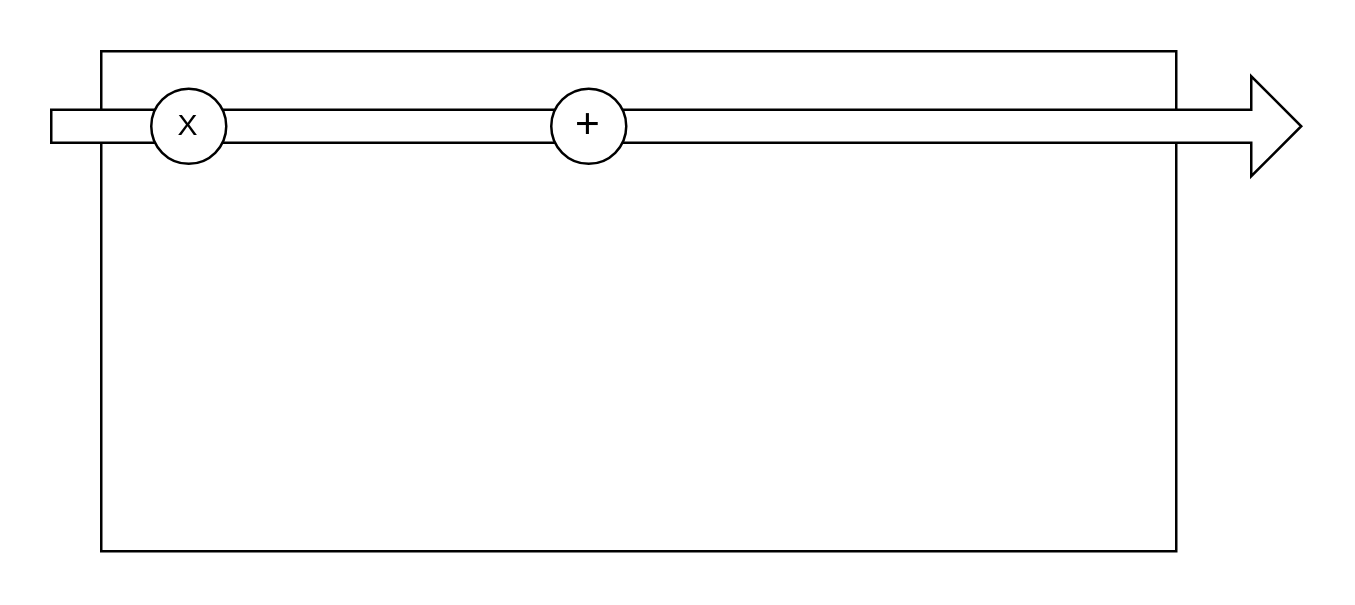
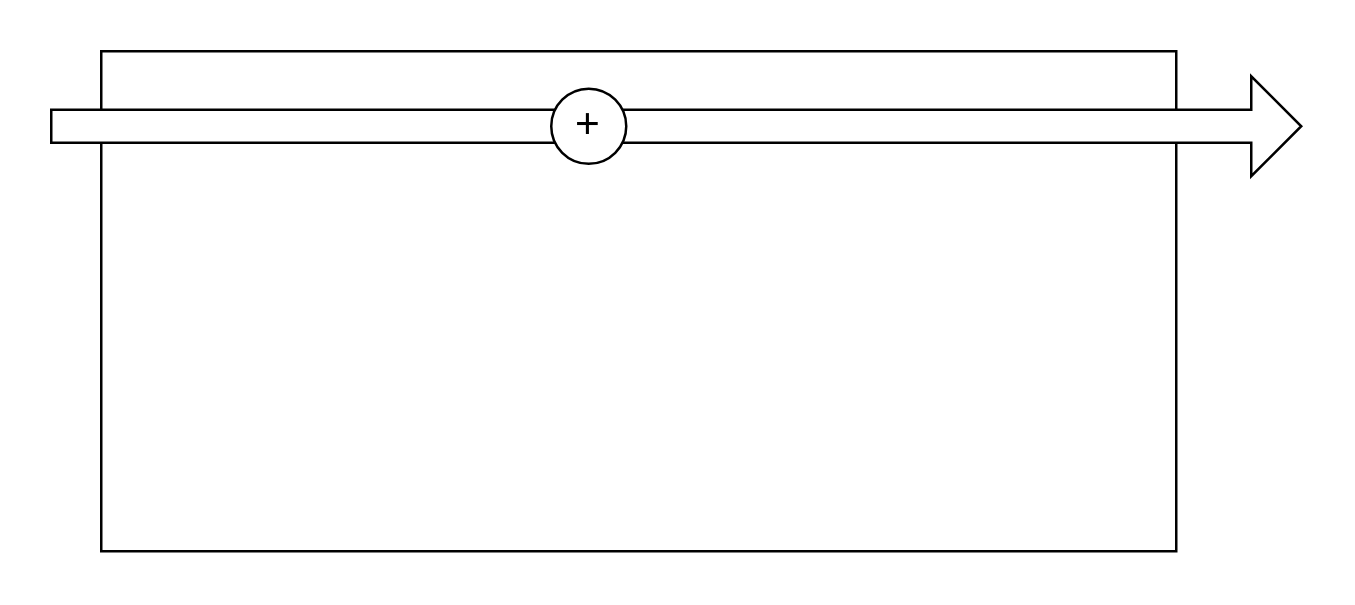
node "X": removed
